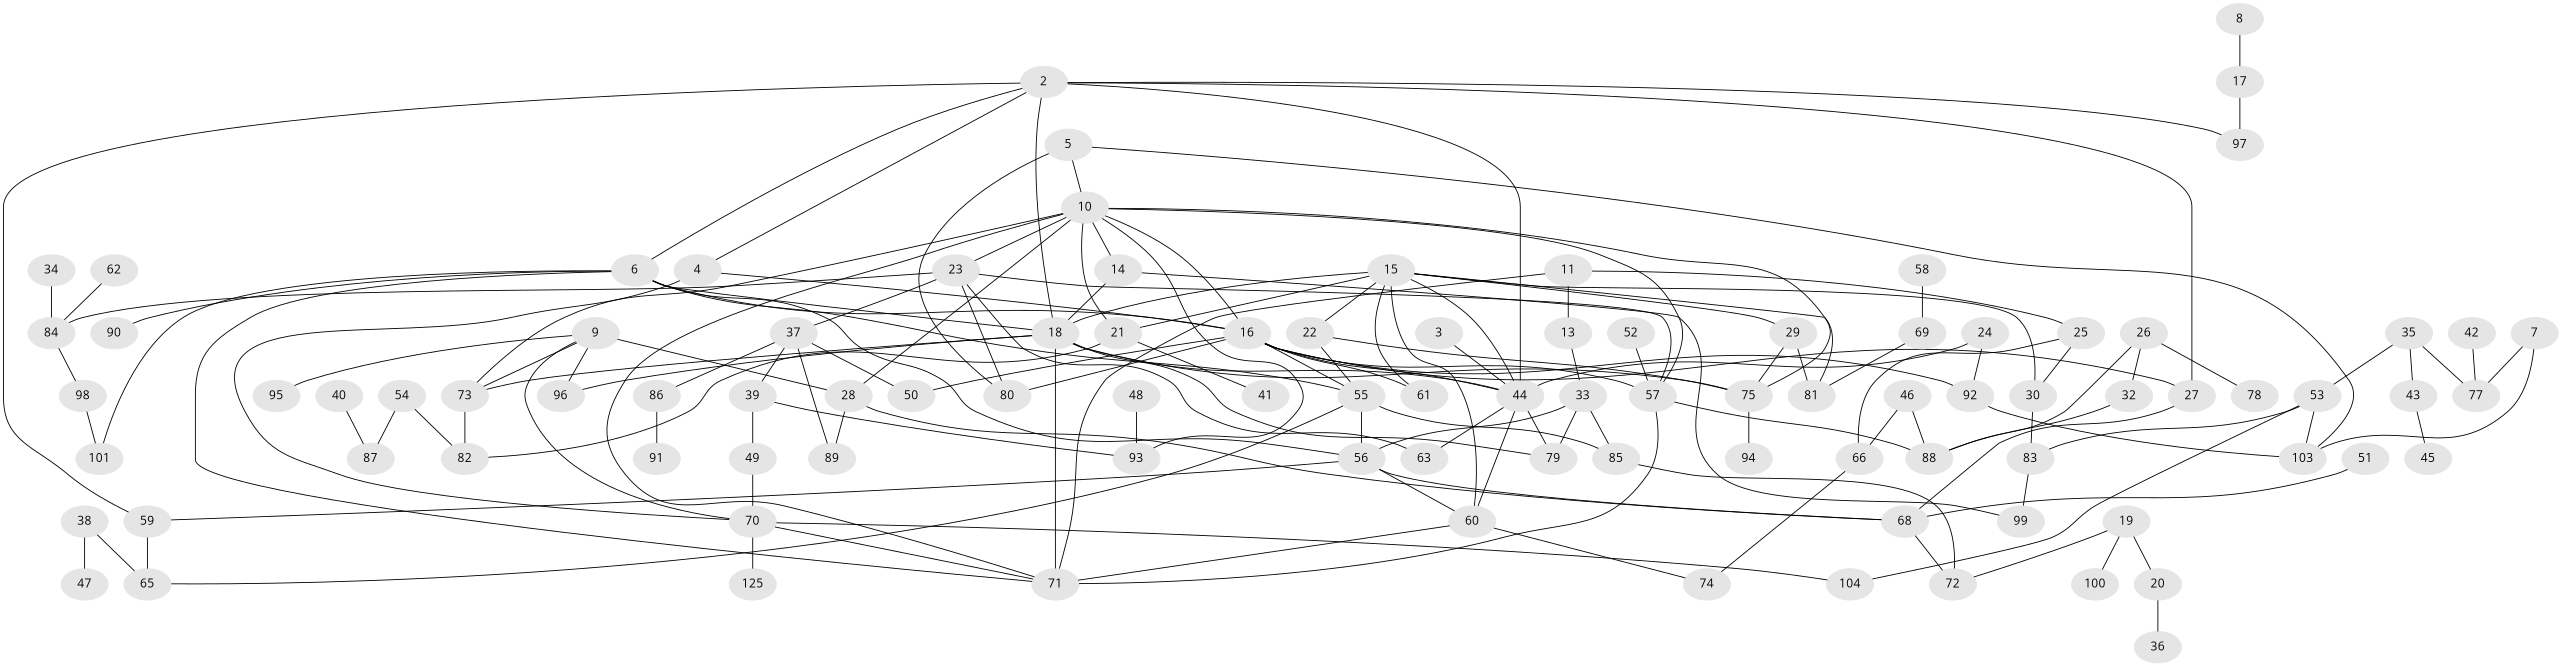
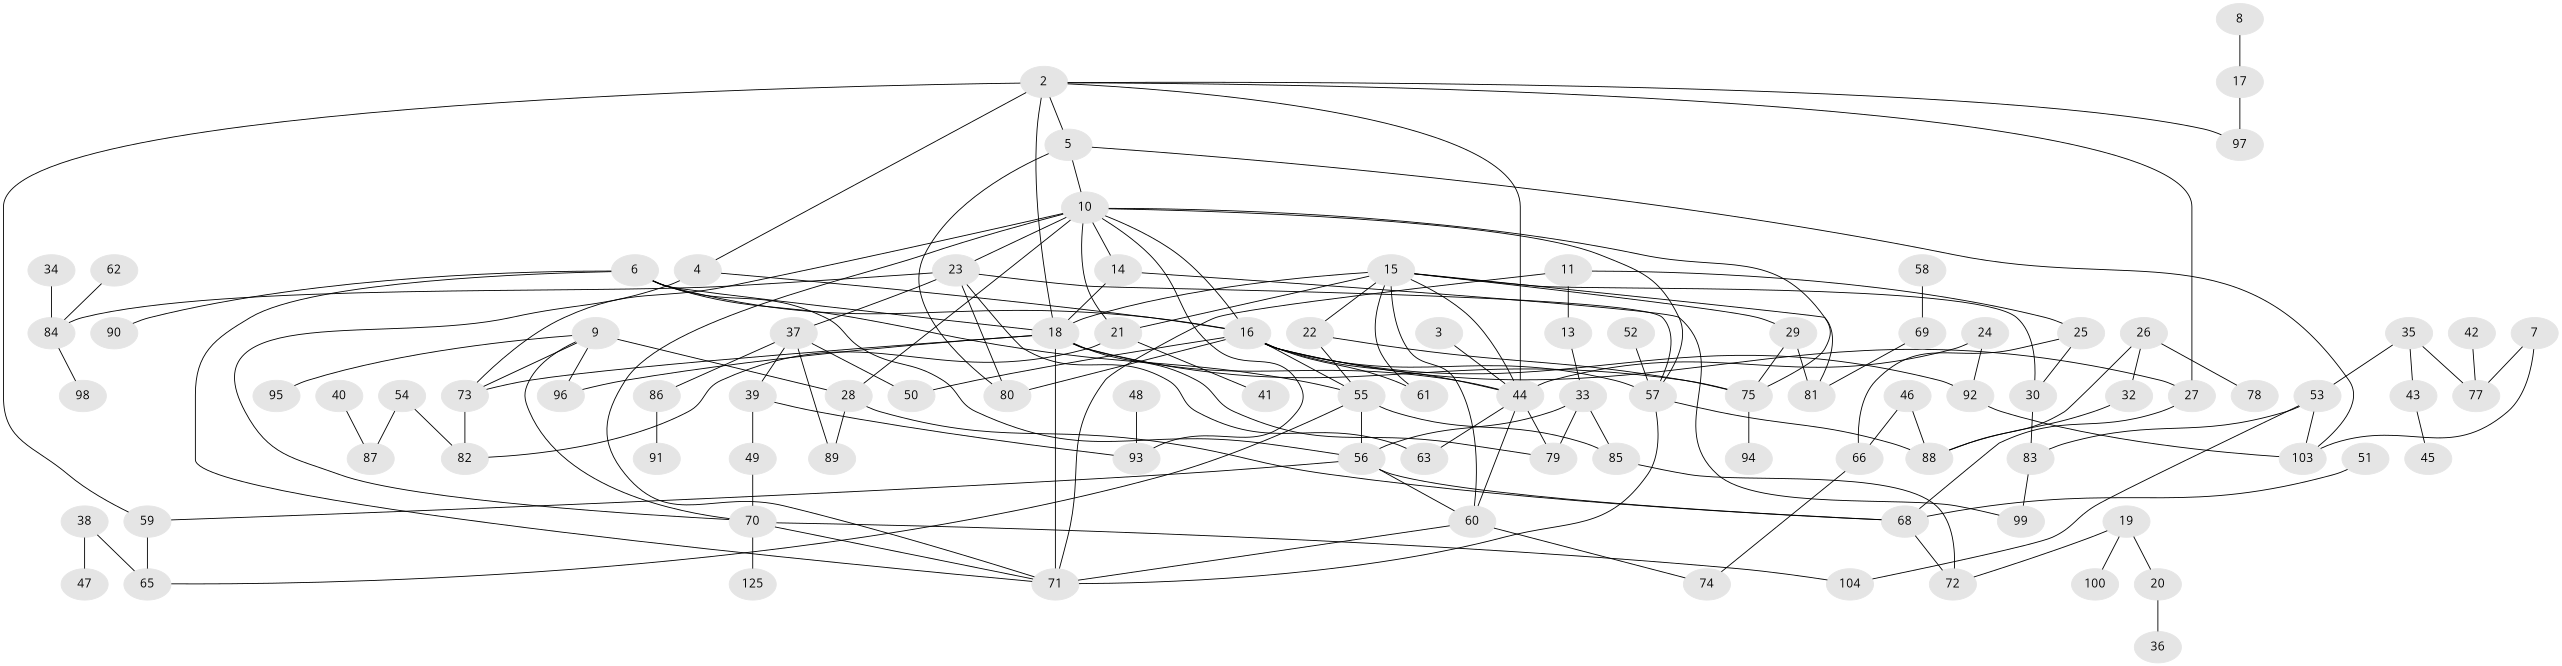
edge "2" -- "6": now "2" -- "5"
node "101": removed
